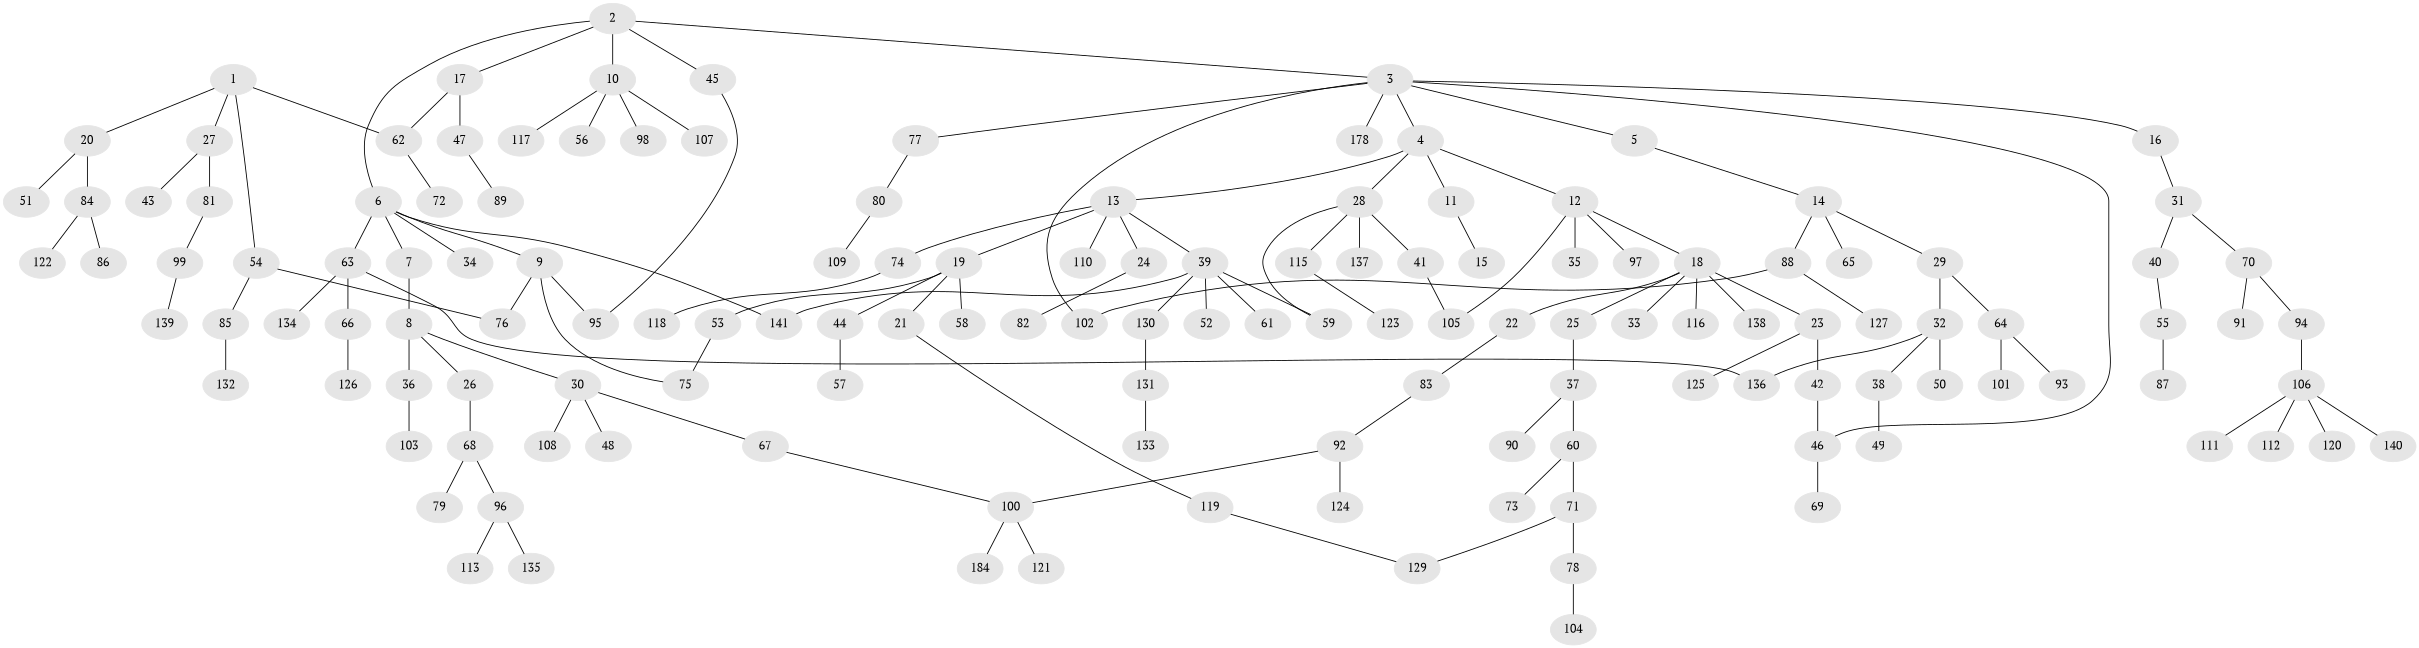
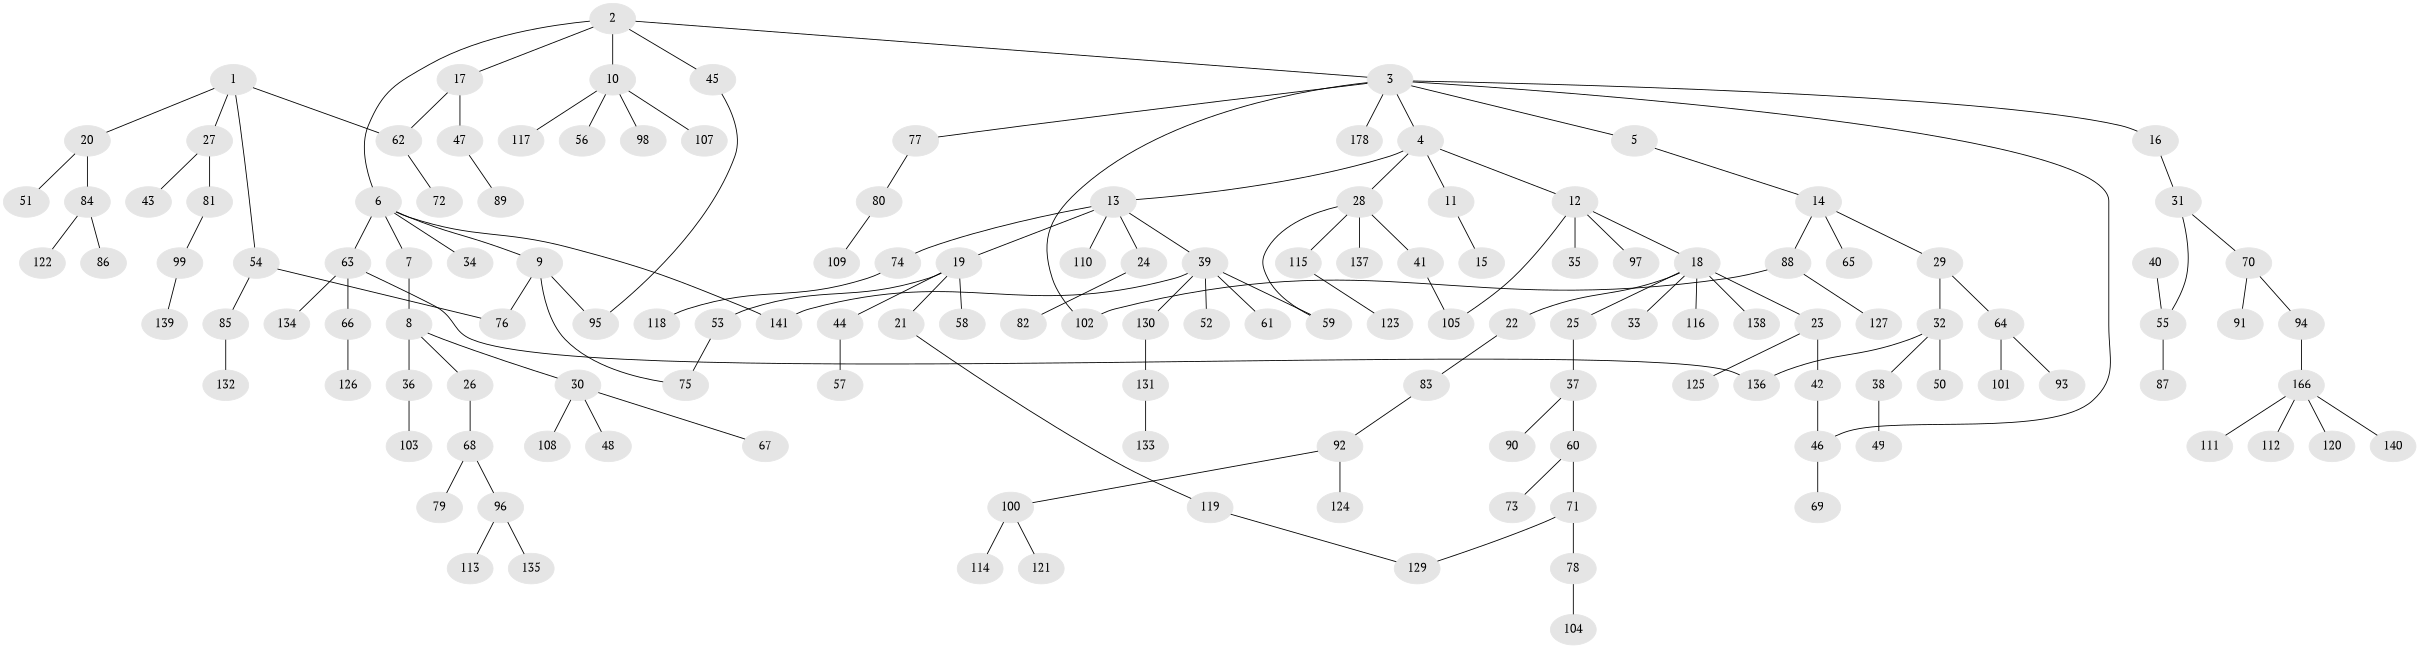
edge "31" -- "40": now "31" -- "55"
node "106": label "106" -> "166"
edge "67" -- "100": removed
node "184": label "184" -> "114"
